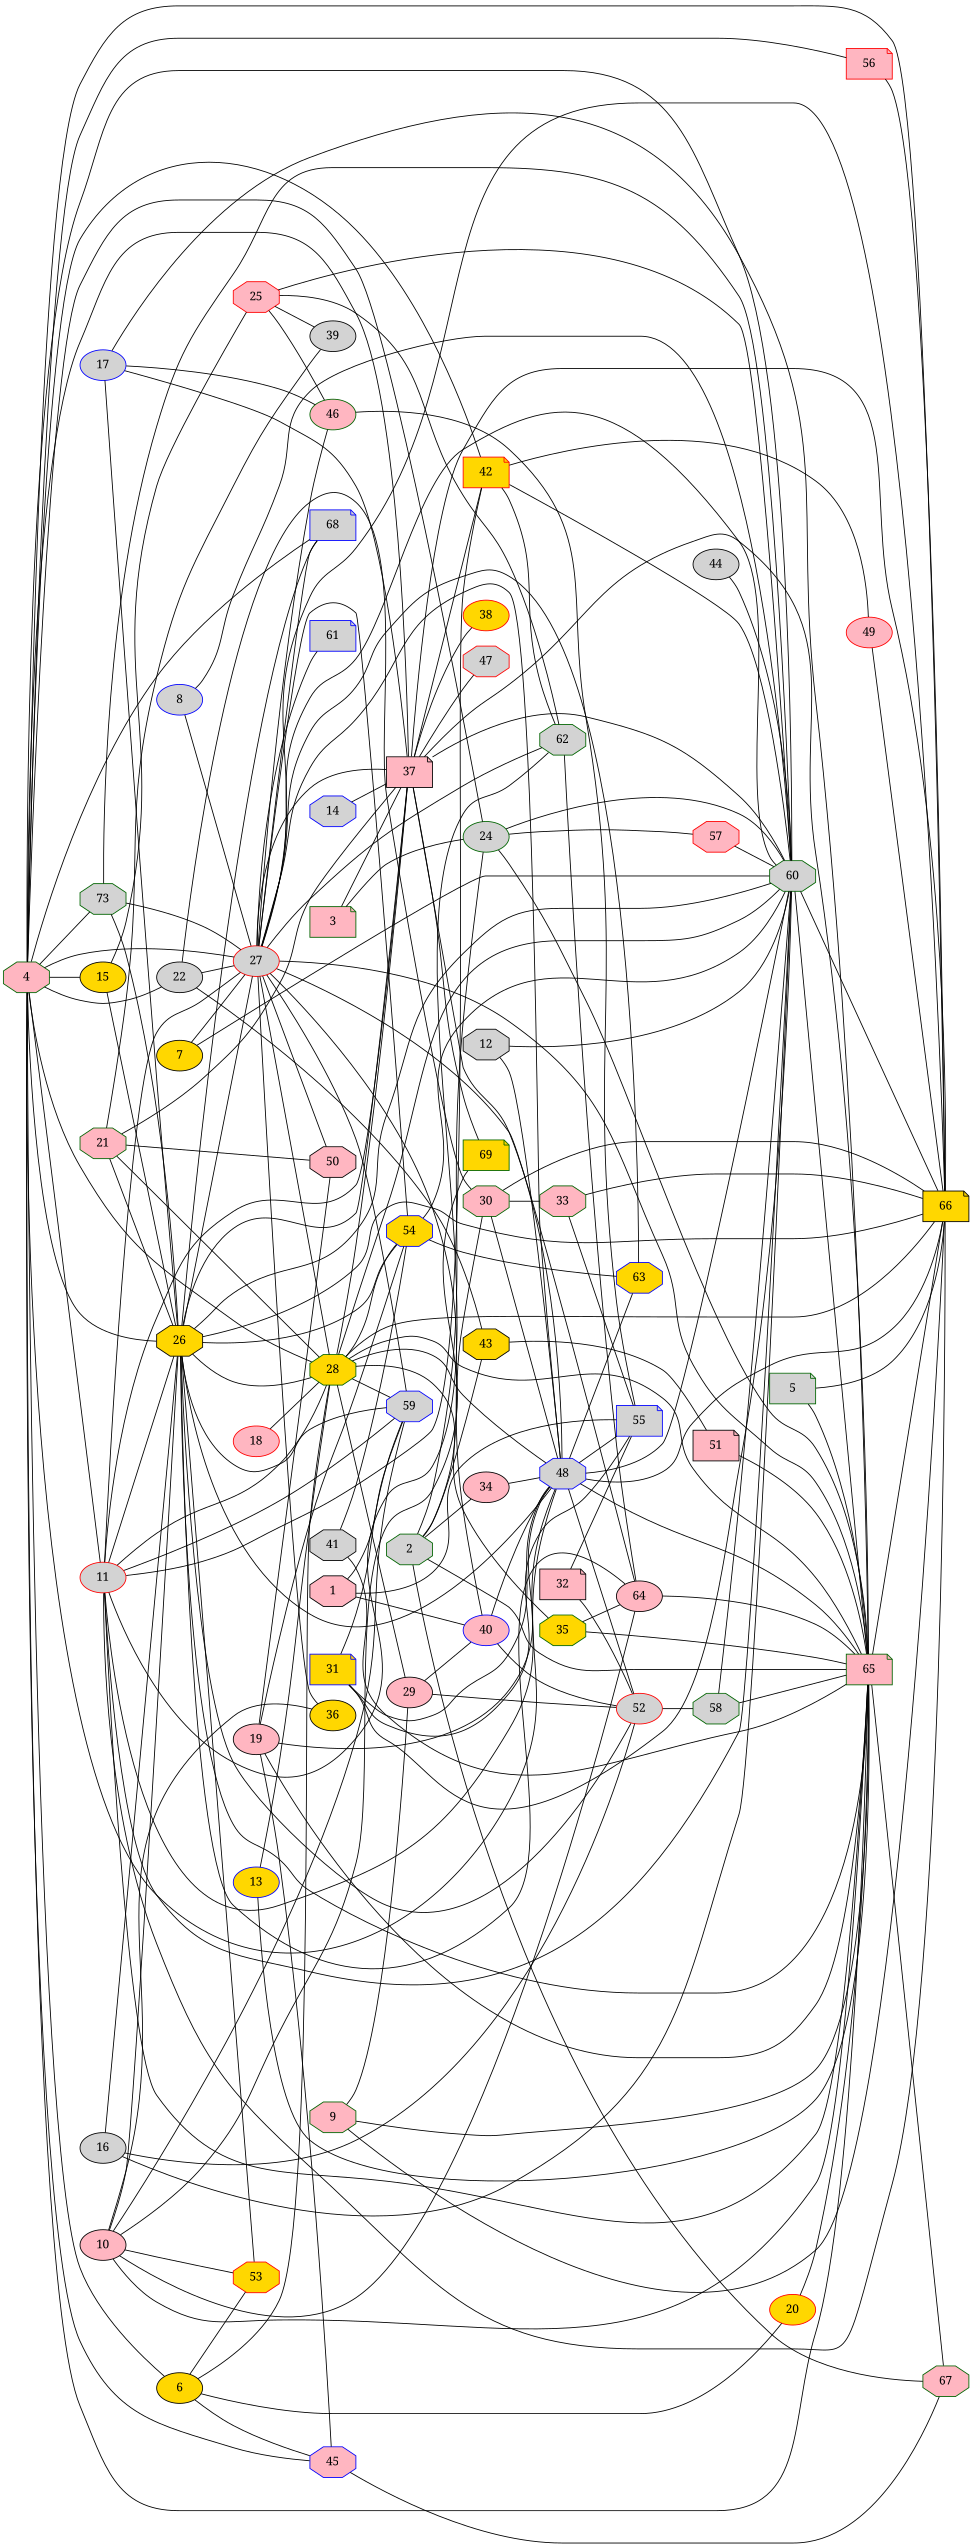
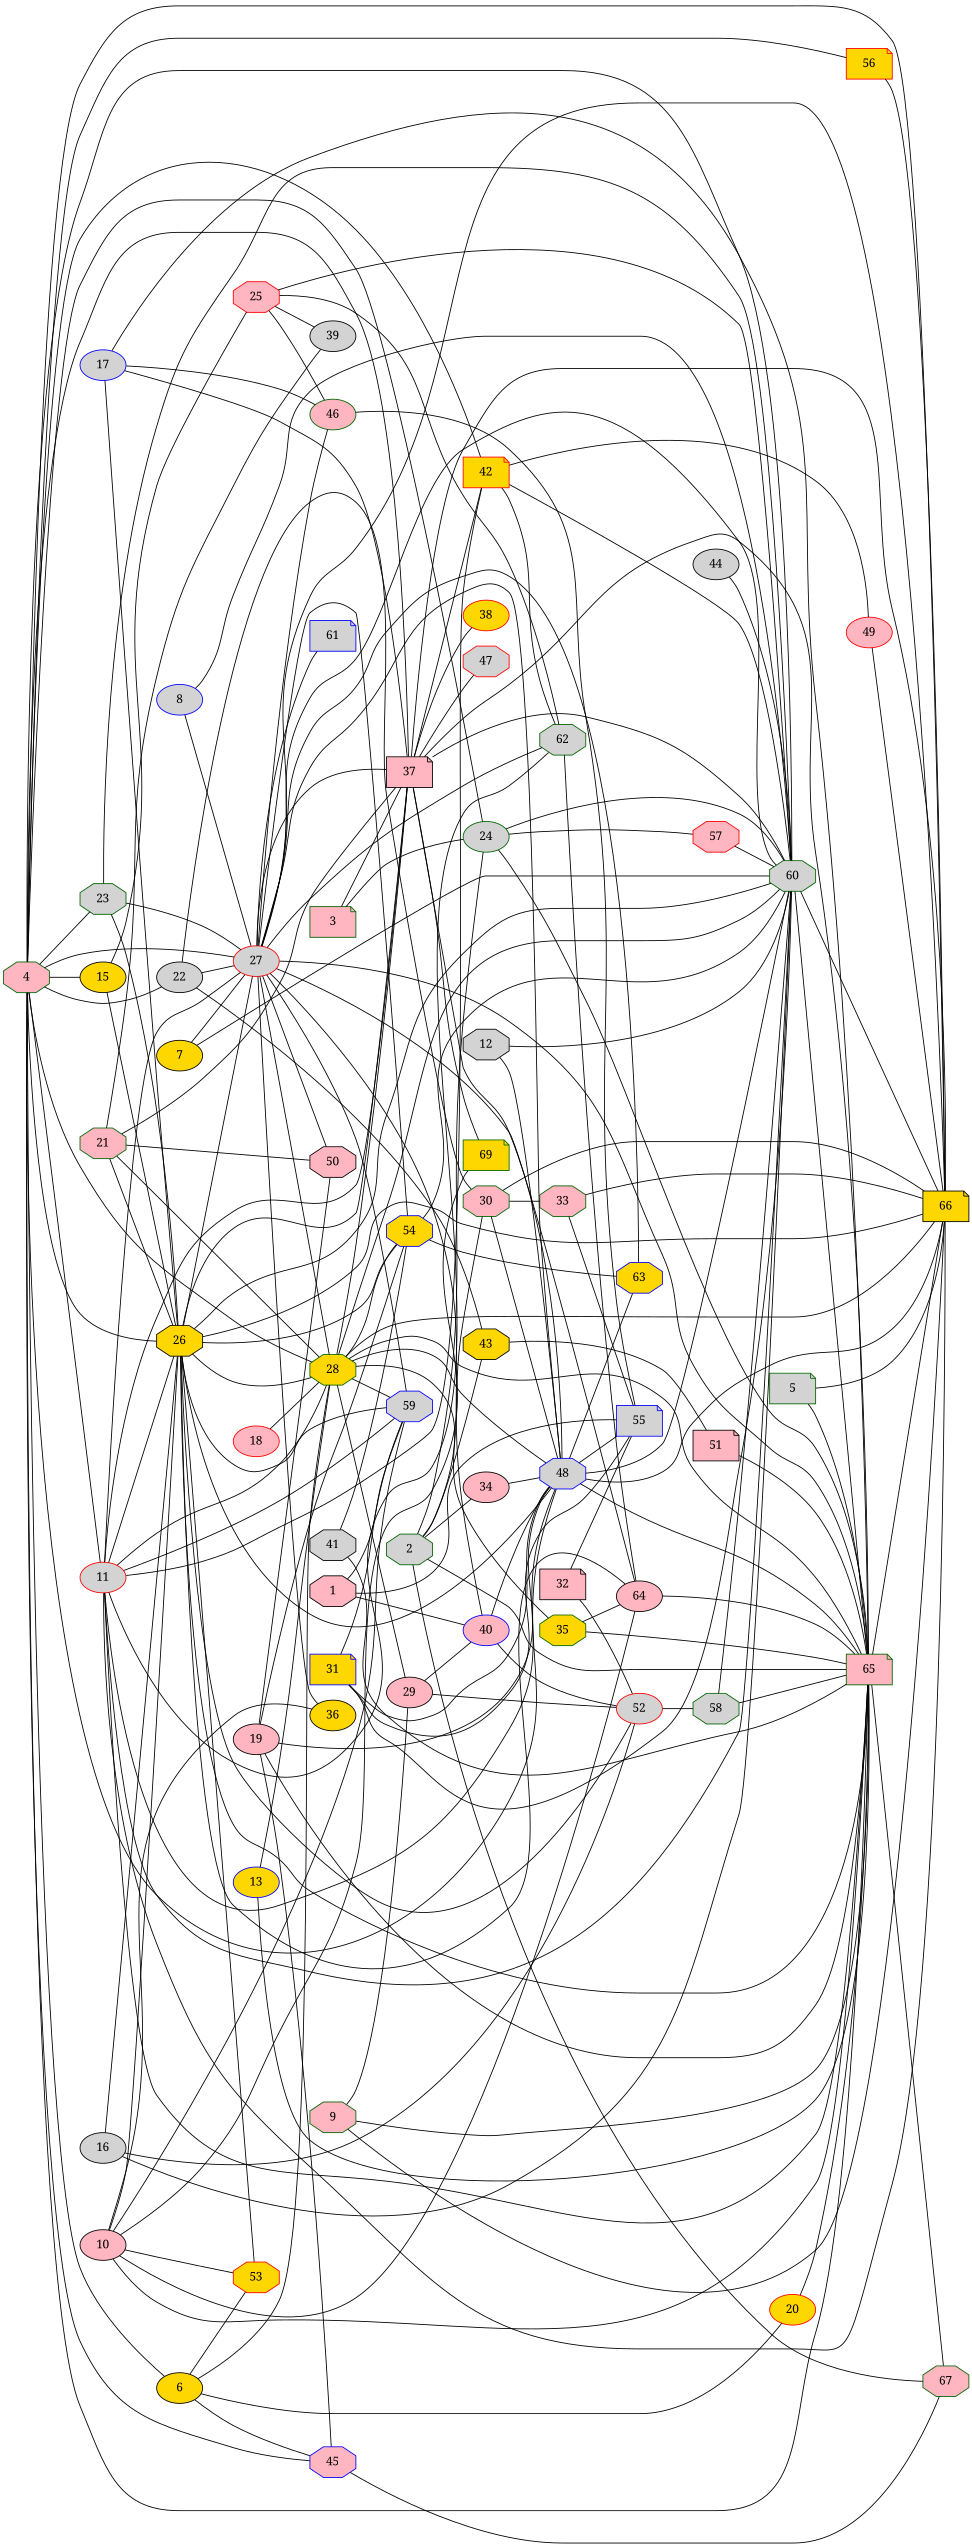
node "56": fillcolor lightpink -> gold
node "68": removed
node "14": removed
node "73": label "73" -> "23"
edge "48" -- "52": removed
